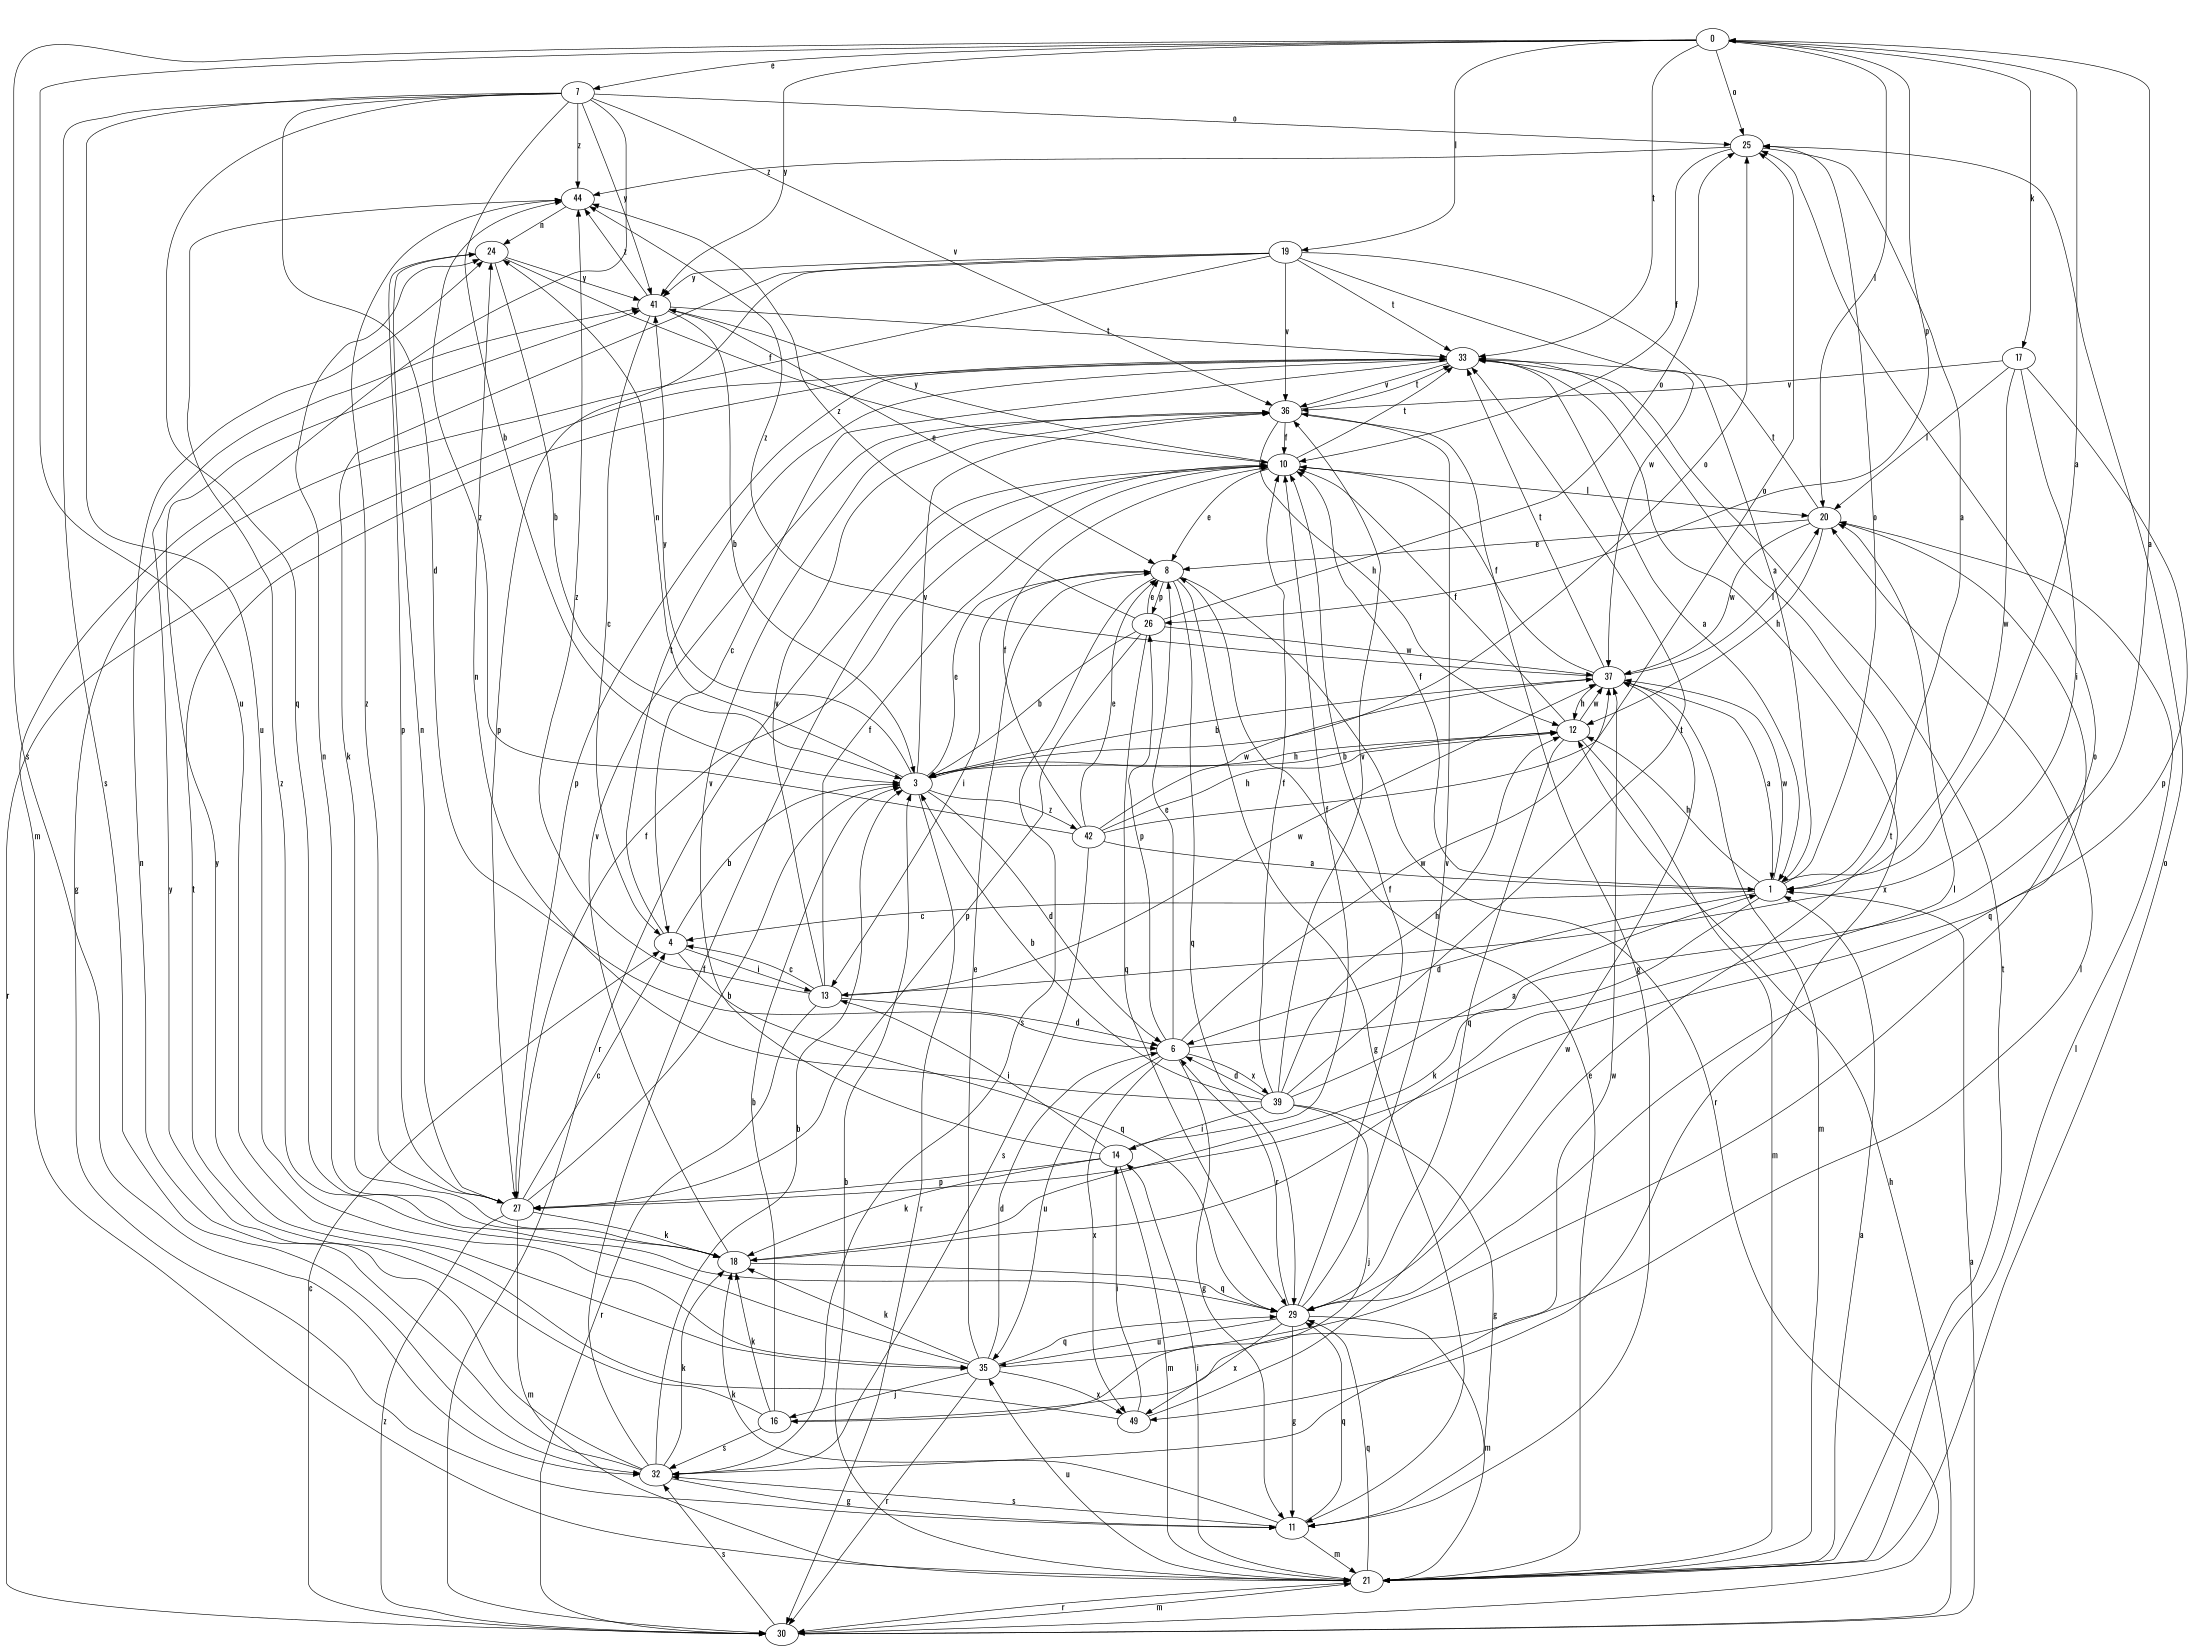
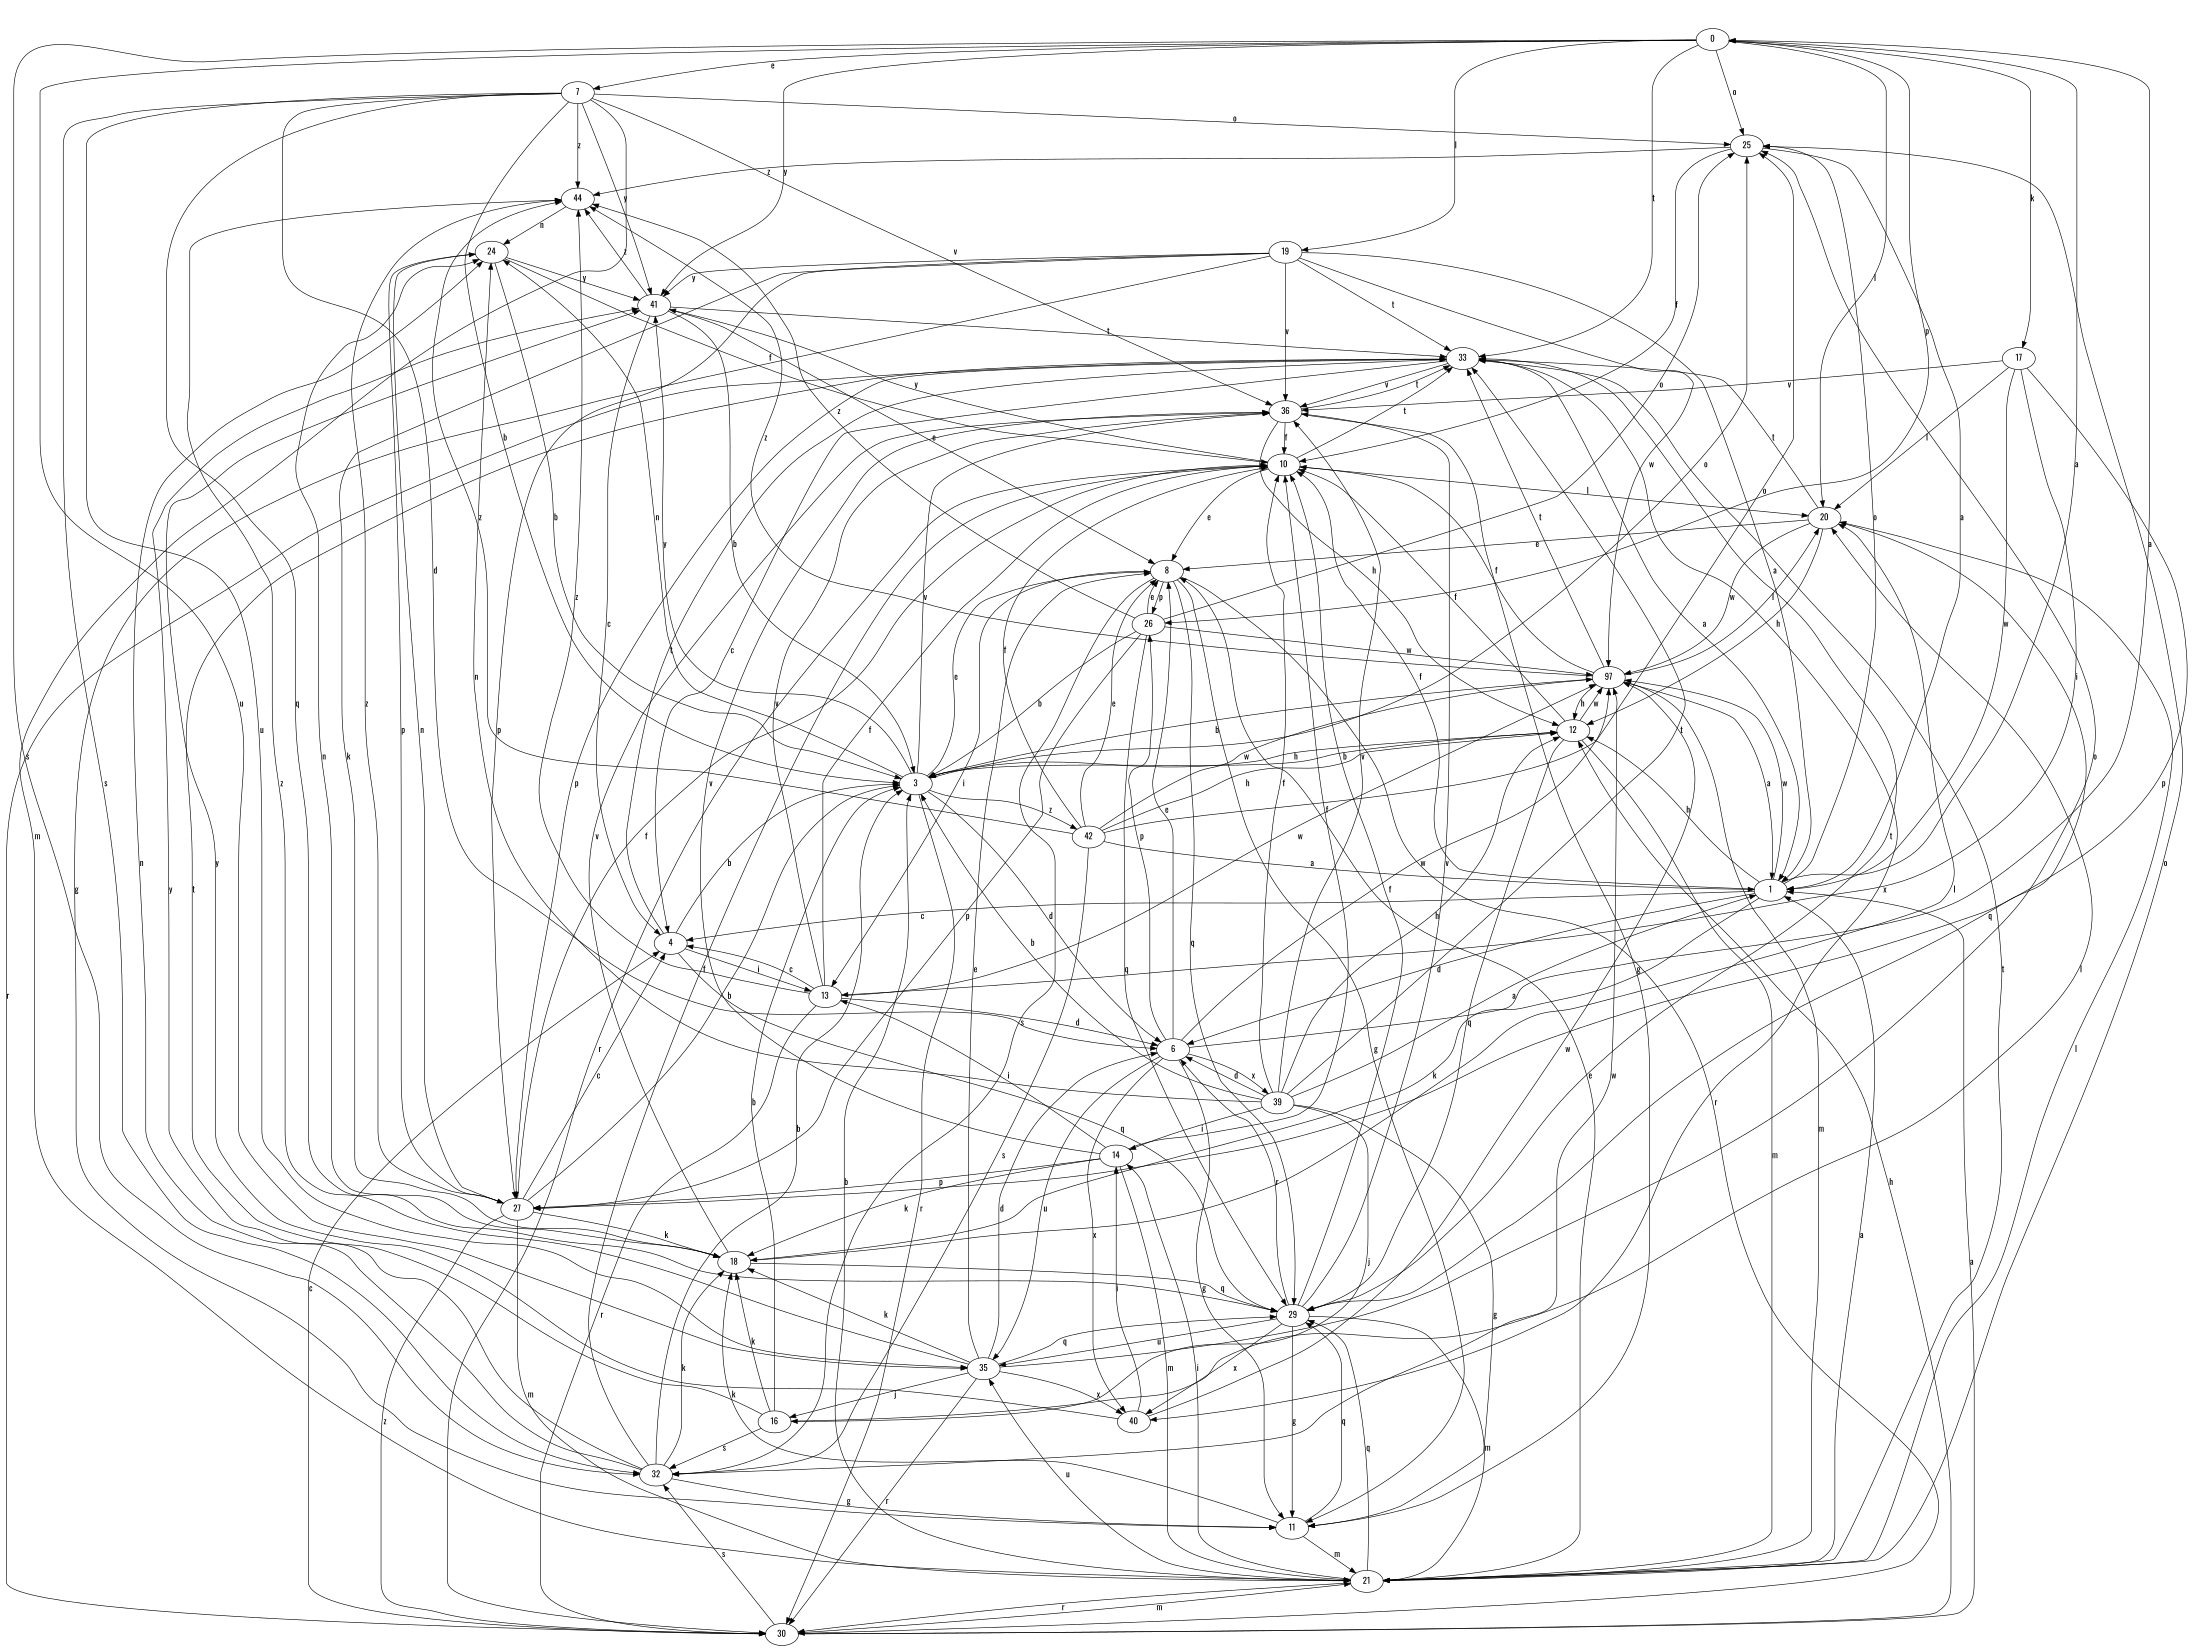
node "37": label "37" -> "97"
node "49": label "49" -> "40"
edge "11" -> "32": removed, label "s"
